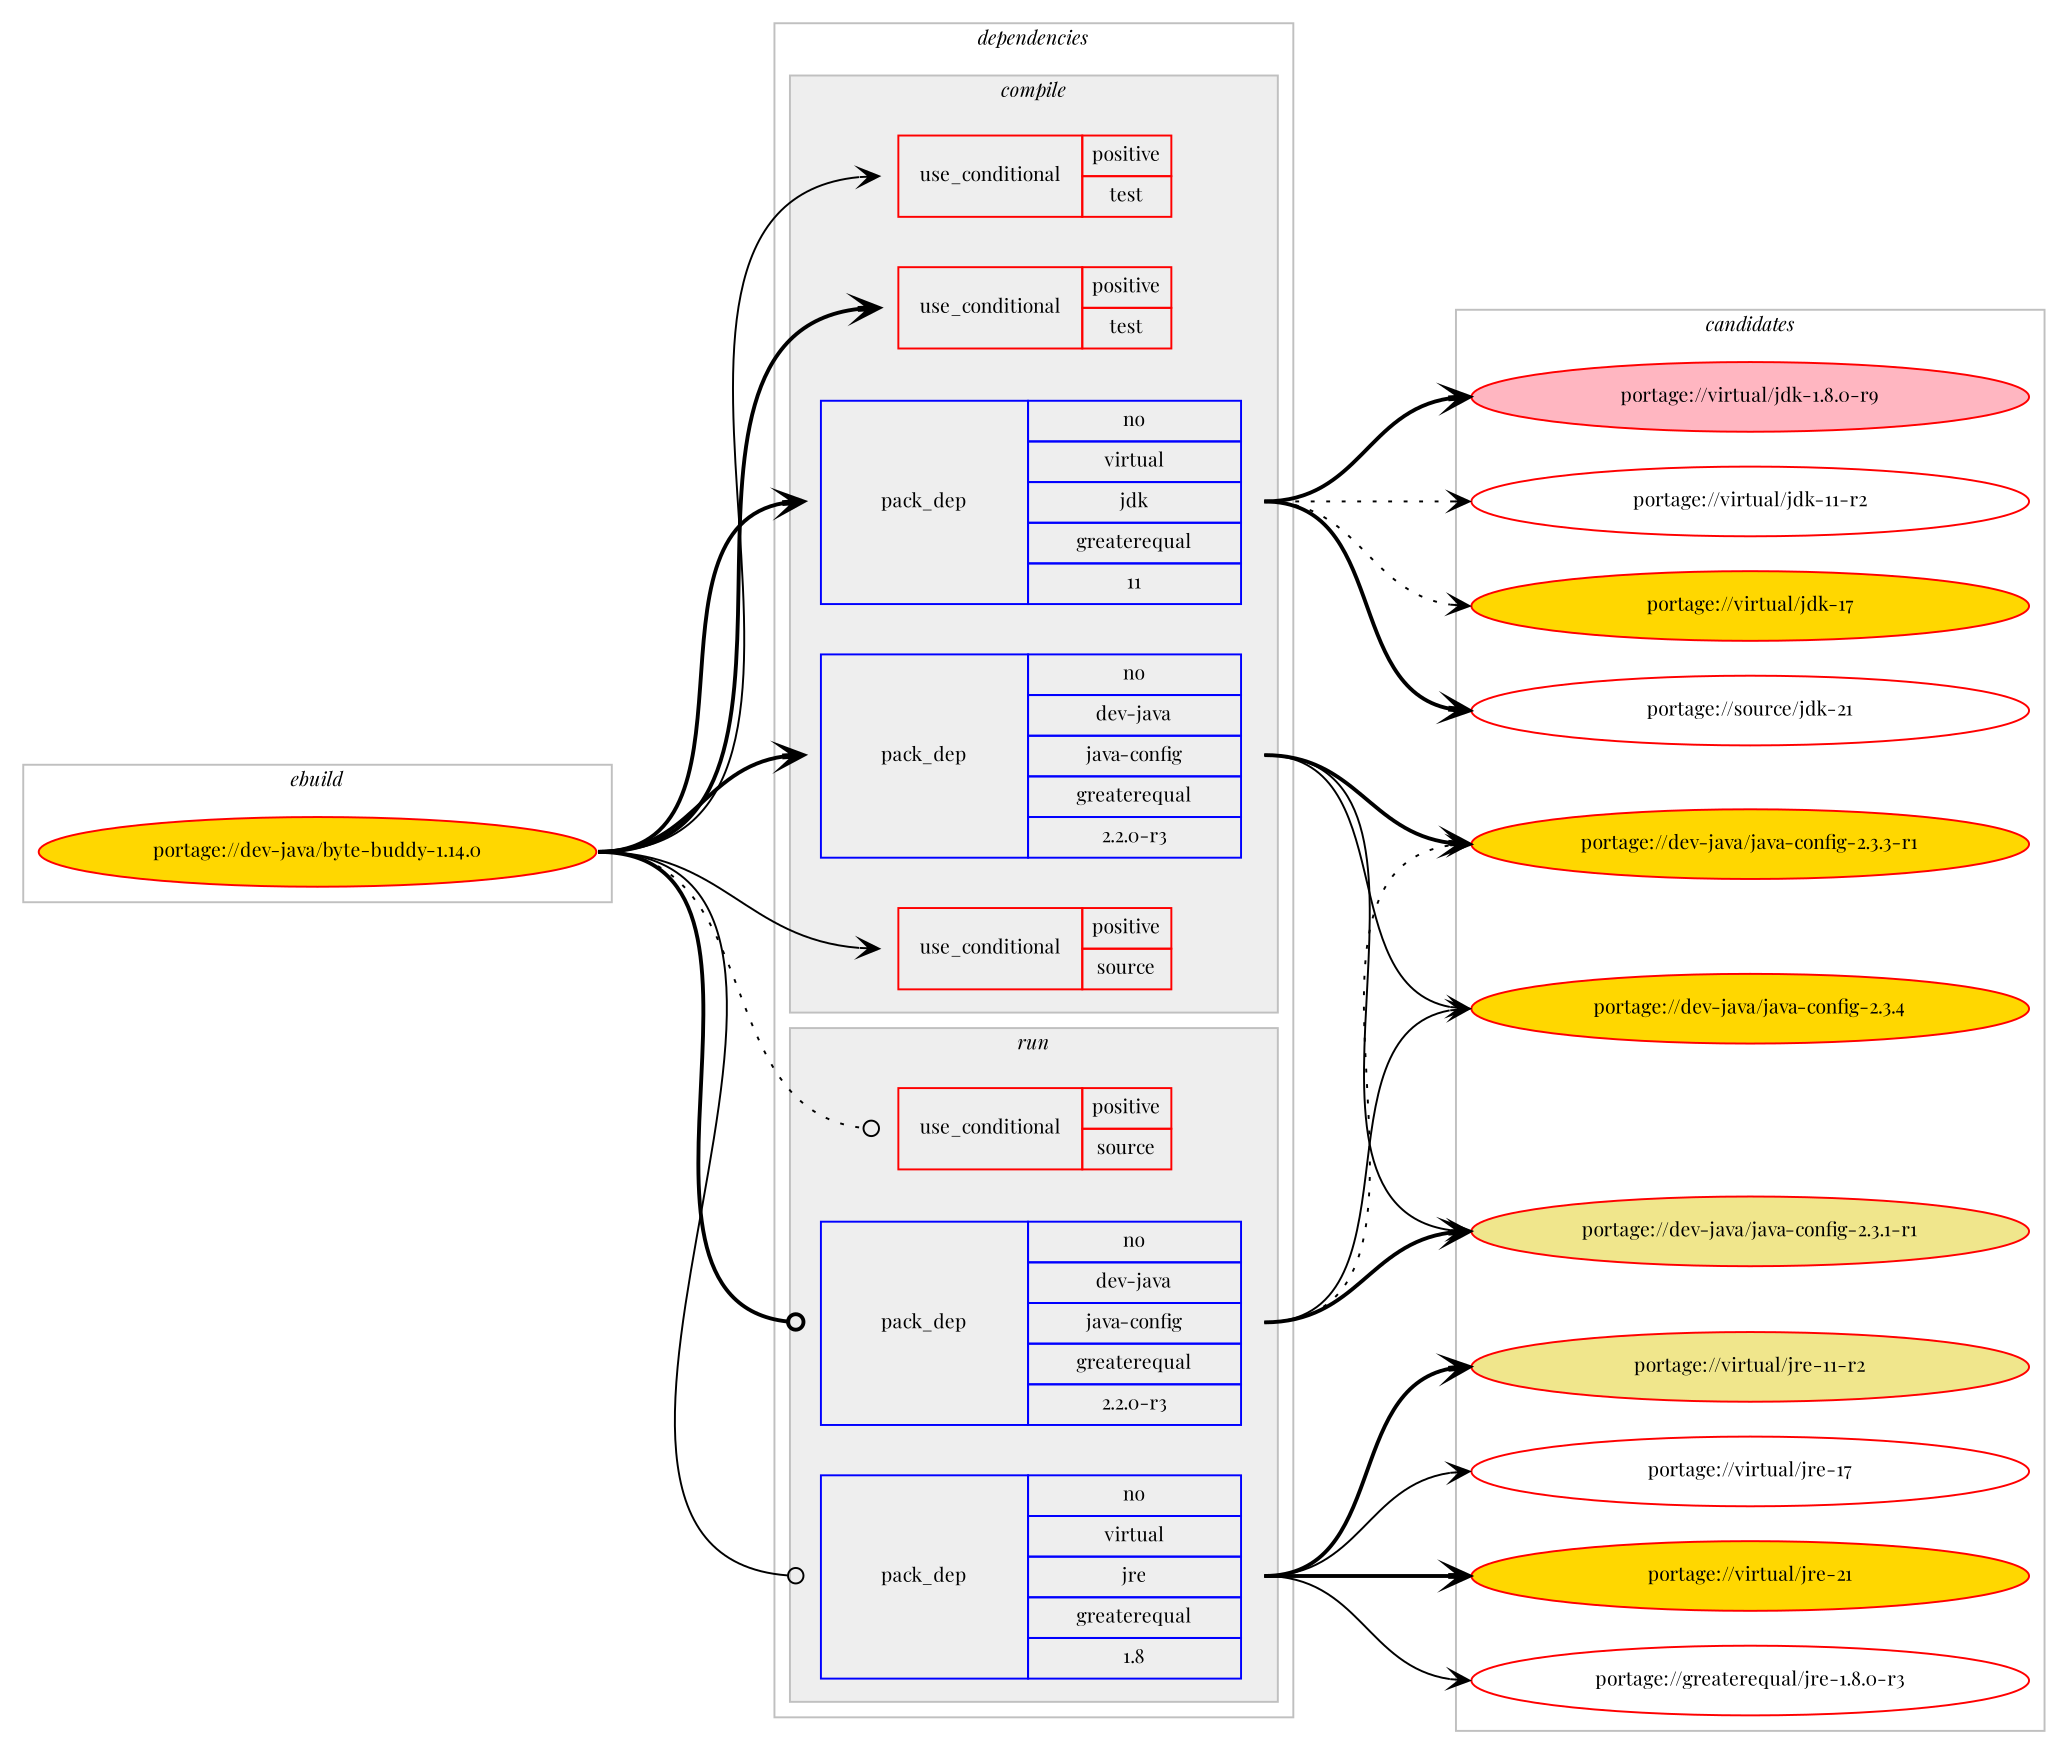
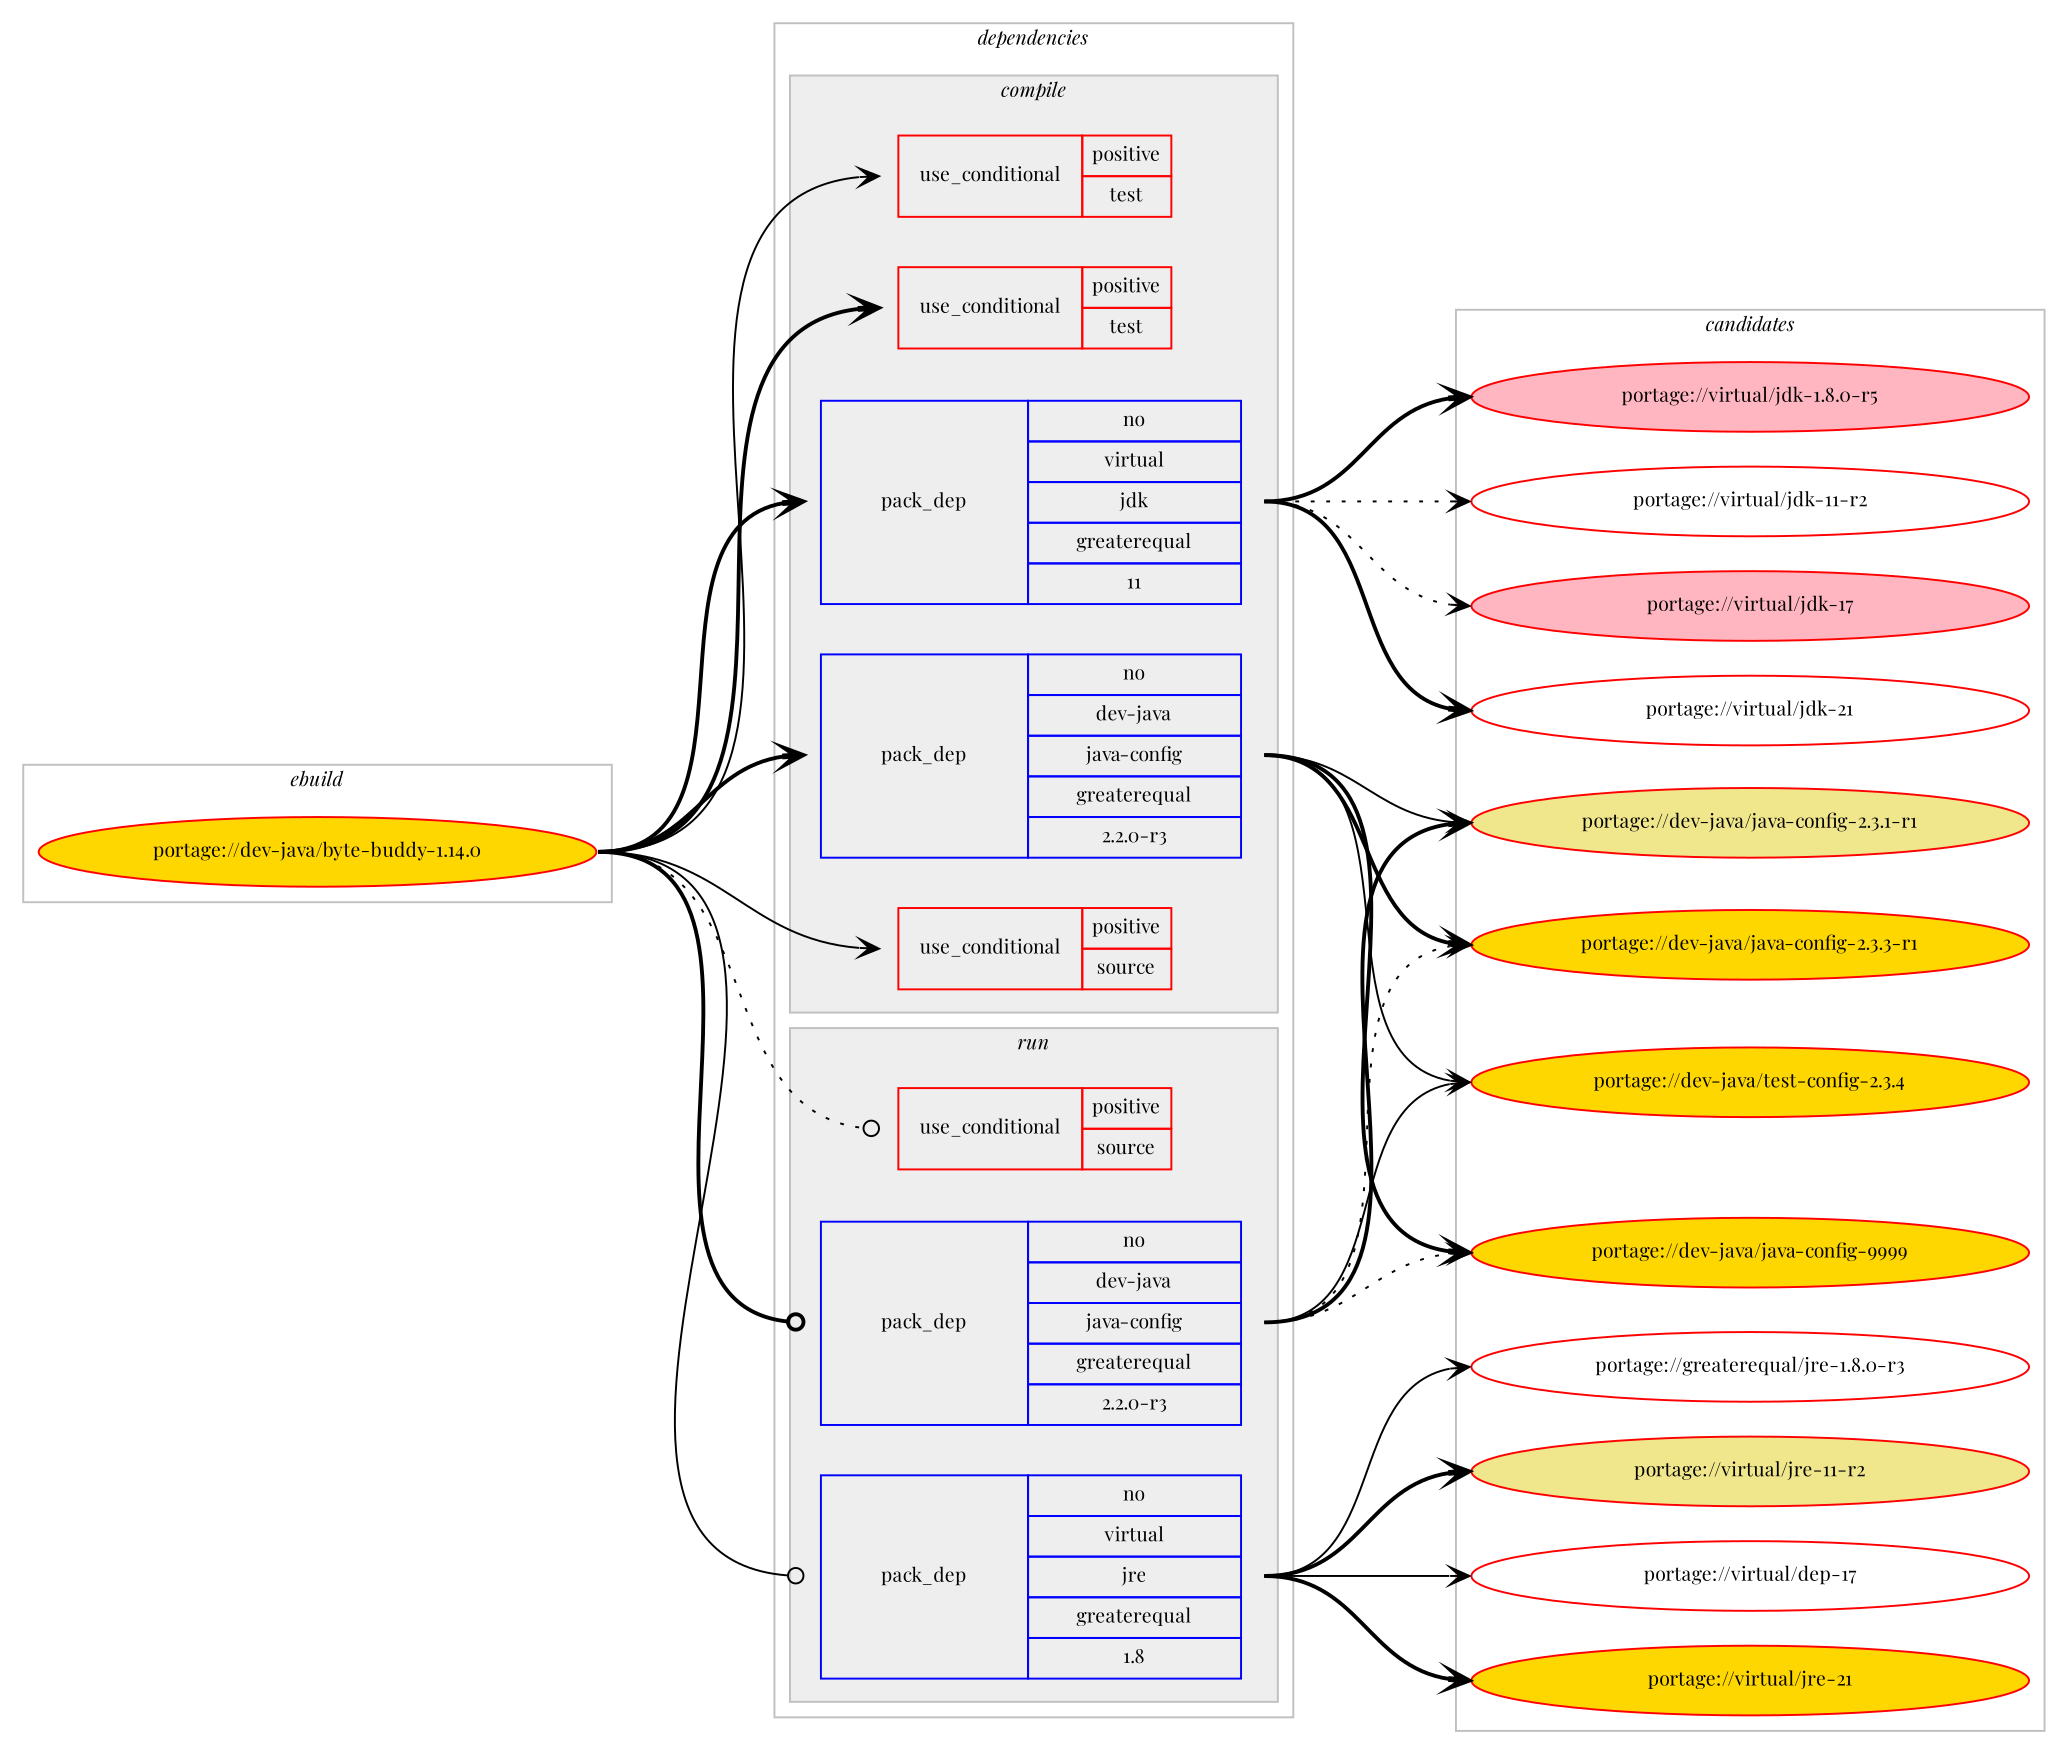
node "portage://virtual/jdk-1.8.0-r9": label "portage://virtual/jdk-1.8.0-r9" -> "portage://virtual/jdk-1.8.0-r5"
node "portage://virtual/jdk-17": fillcolor gold -> lightpink
node "portage://source/jdk-21": label "portage://source/jdk-21" -> "portage://virtual/jdk-21"
node "portage://dev-java/java-config-2.3.4": label "portage://dev-java/java-config-2.3.4" -> "portage://dev-java/test-config-2.3.4"
node "portage://dev-java/java-config-9999": added
node "portage://virtual/jre-17": label "portage://virtual/jre-17" -> "portage://virtual/dep-17"
